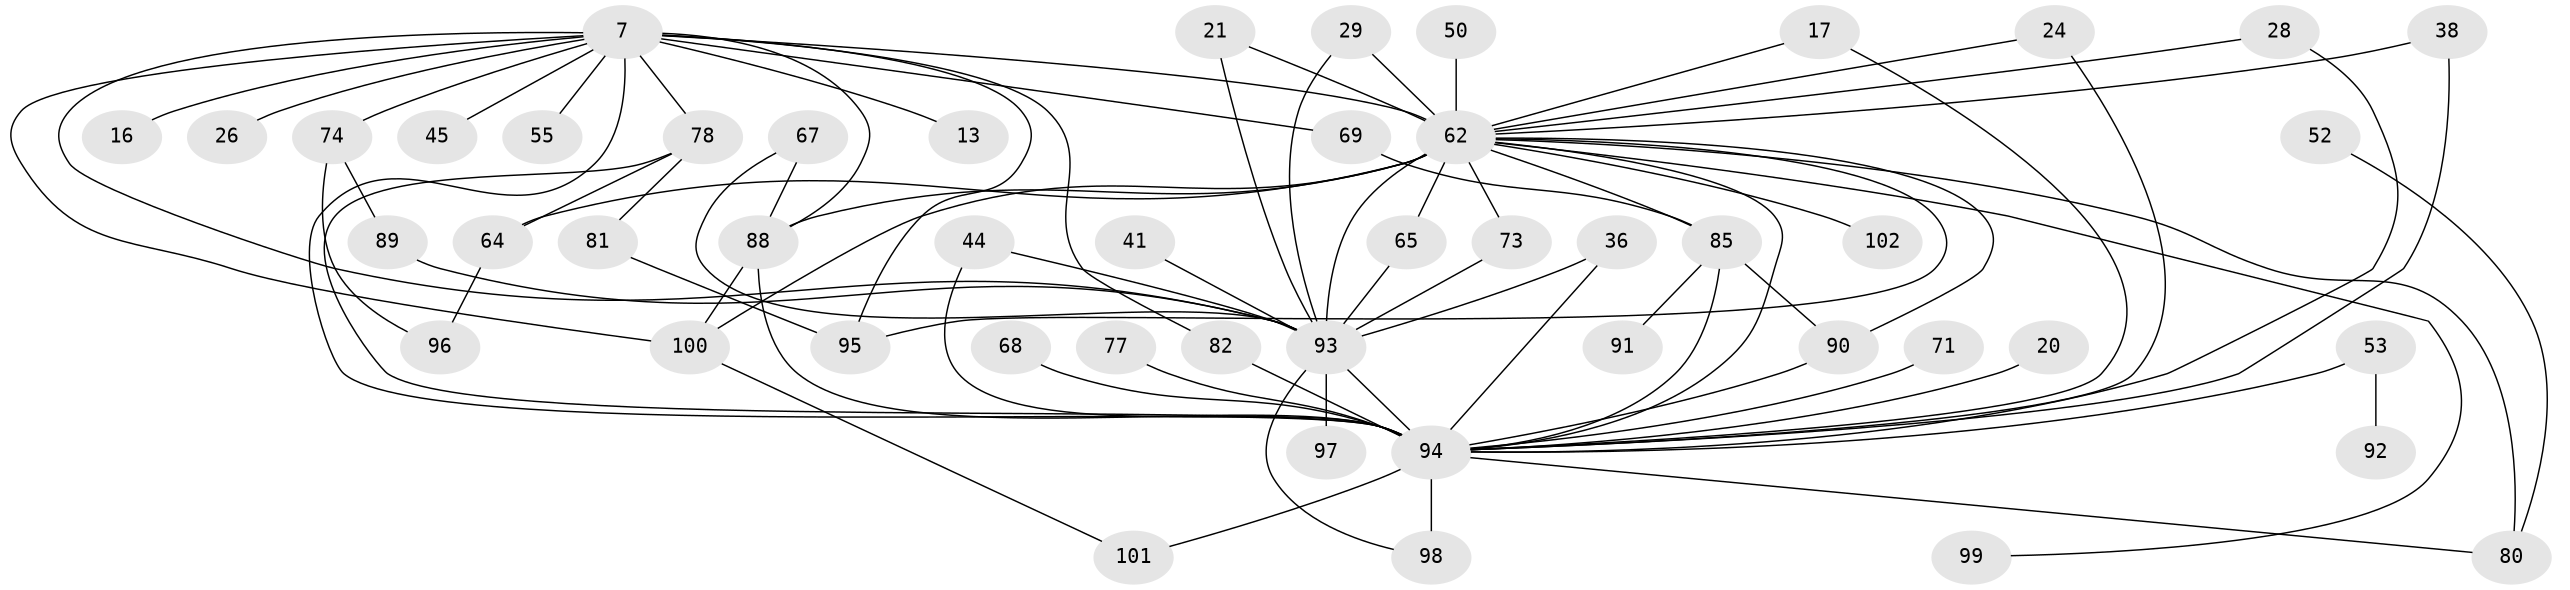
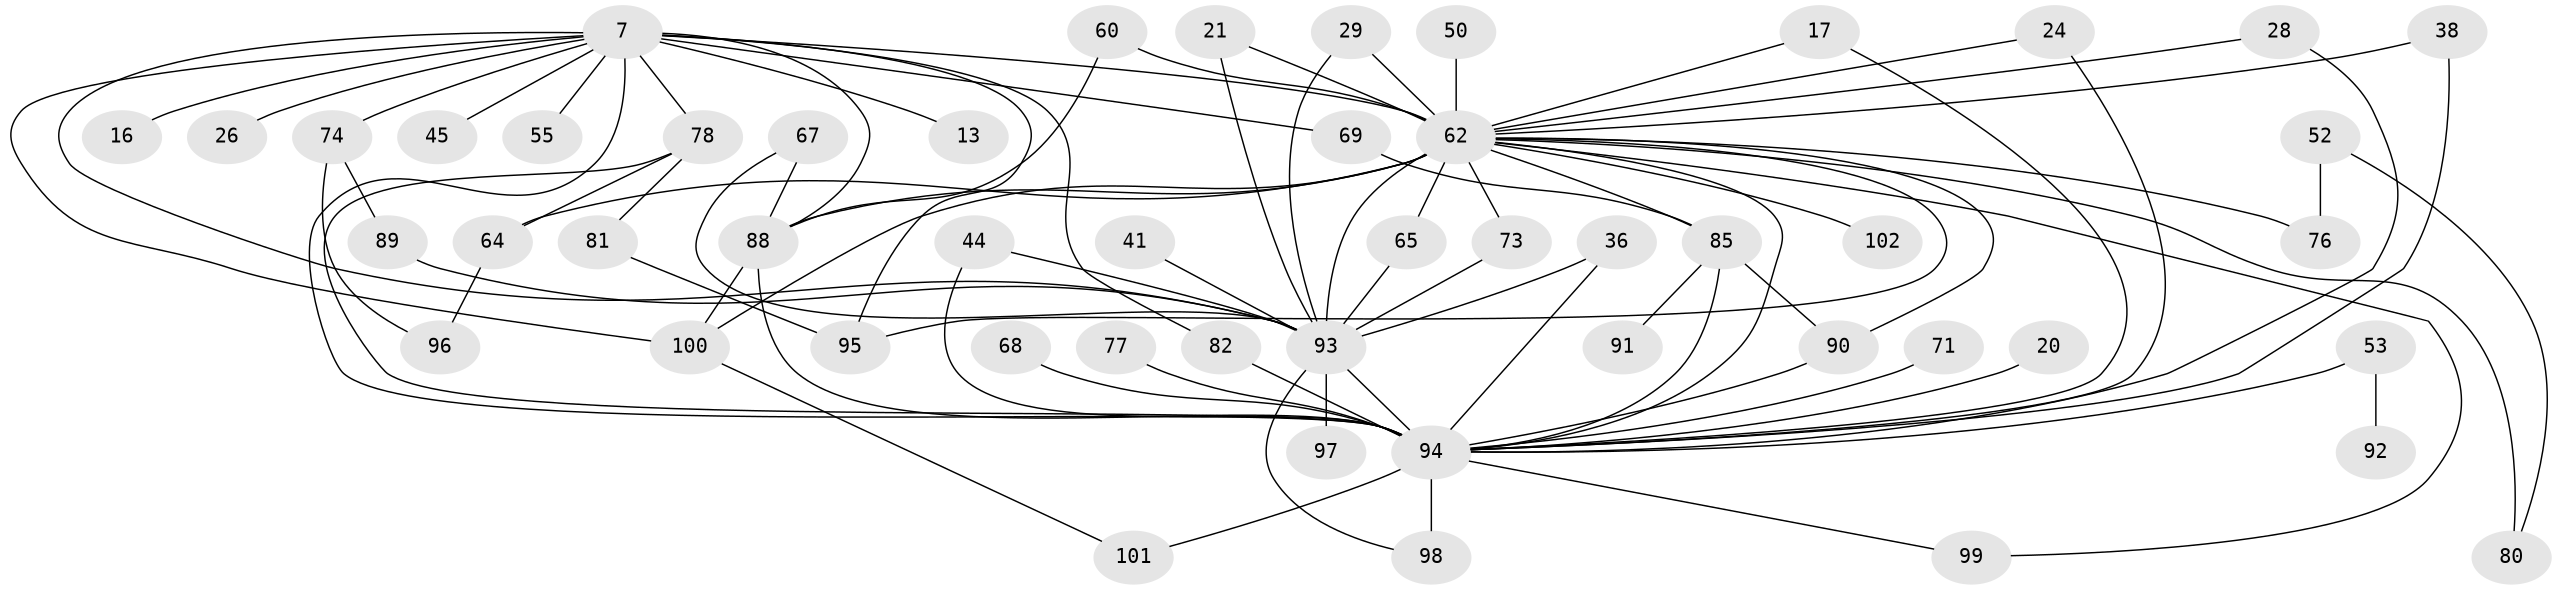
node "60": added
node "76": added
edge "94" -- "80": now "94" -- "99"
